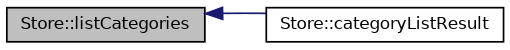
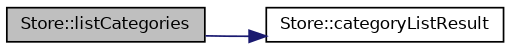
edge "Store::categoryListResult" -> "Store::listCategories": reversed
